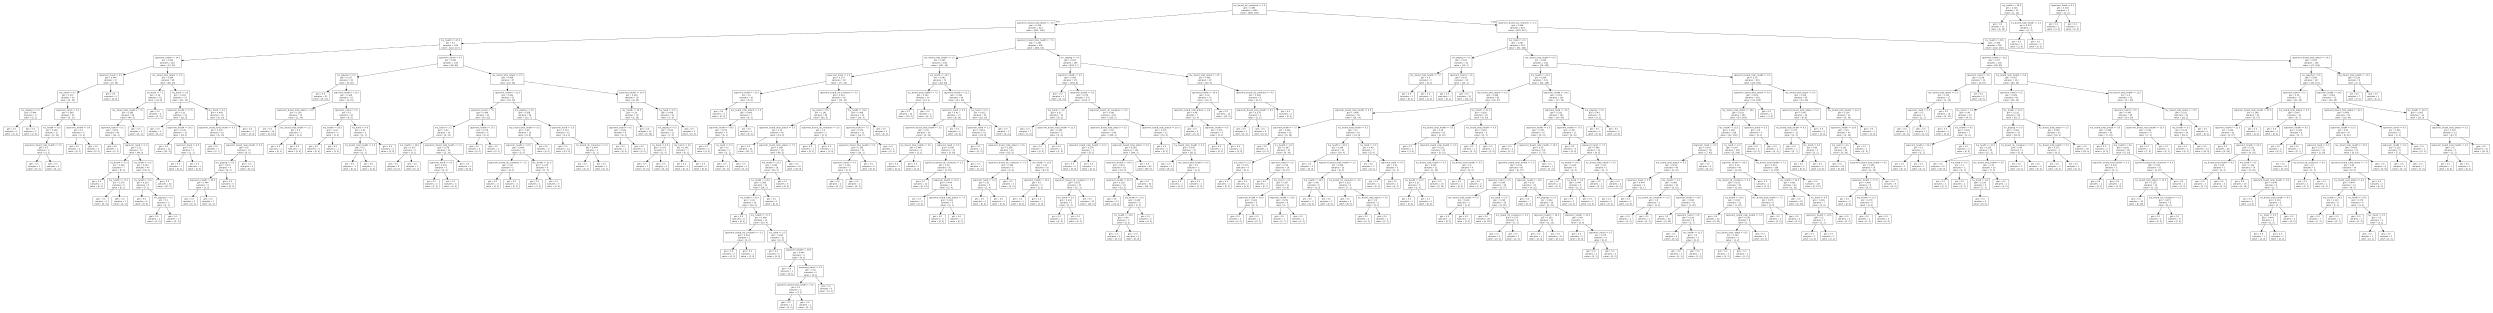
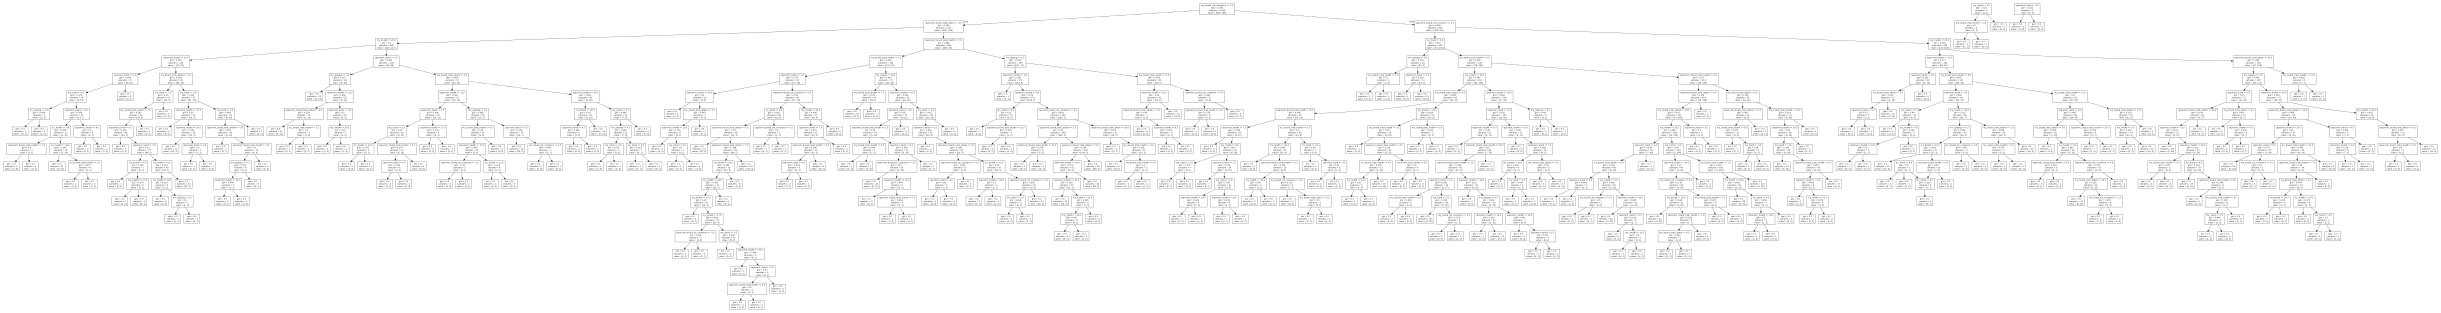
edge "opponent_hand <= 2.5 gini = 0.5 samples = 10 value = [5, 5]" -> "my_hand <= 4.0 gini = 0.32 samples = 5 value = [4, 1]": removed
edge "my_health <= 8.0 gini = 0.208 samples = 17 value = [2, 15]" -> "my_health <= 16.5 gini = 0.124 samples = 15 value = [1, 14]": added
